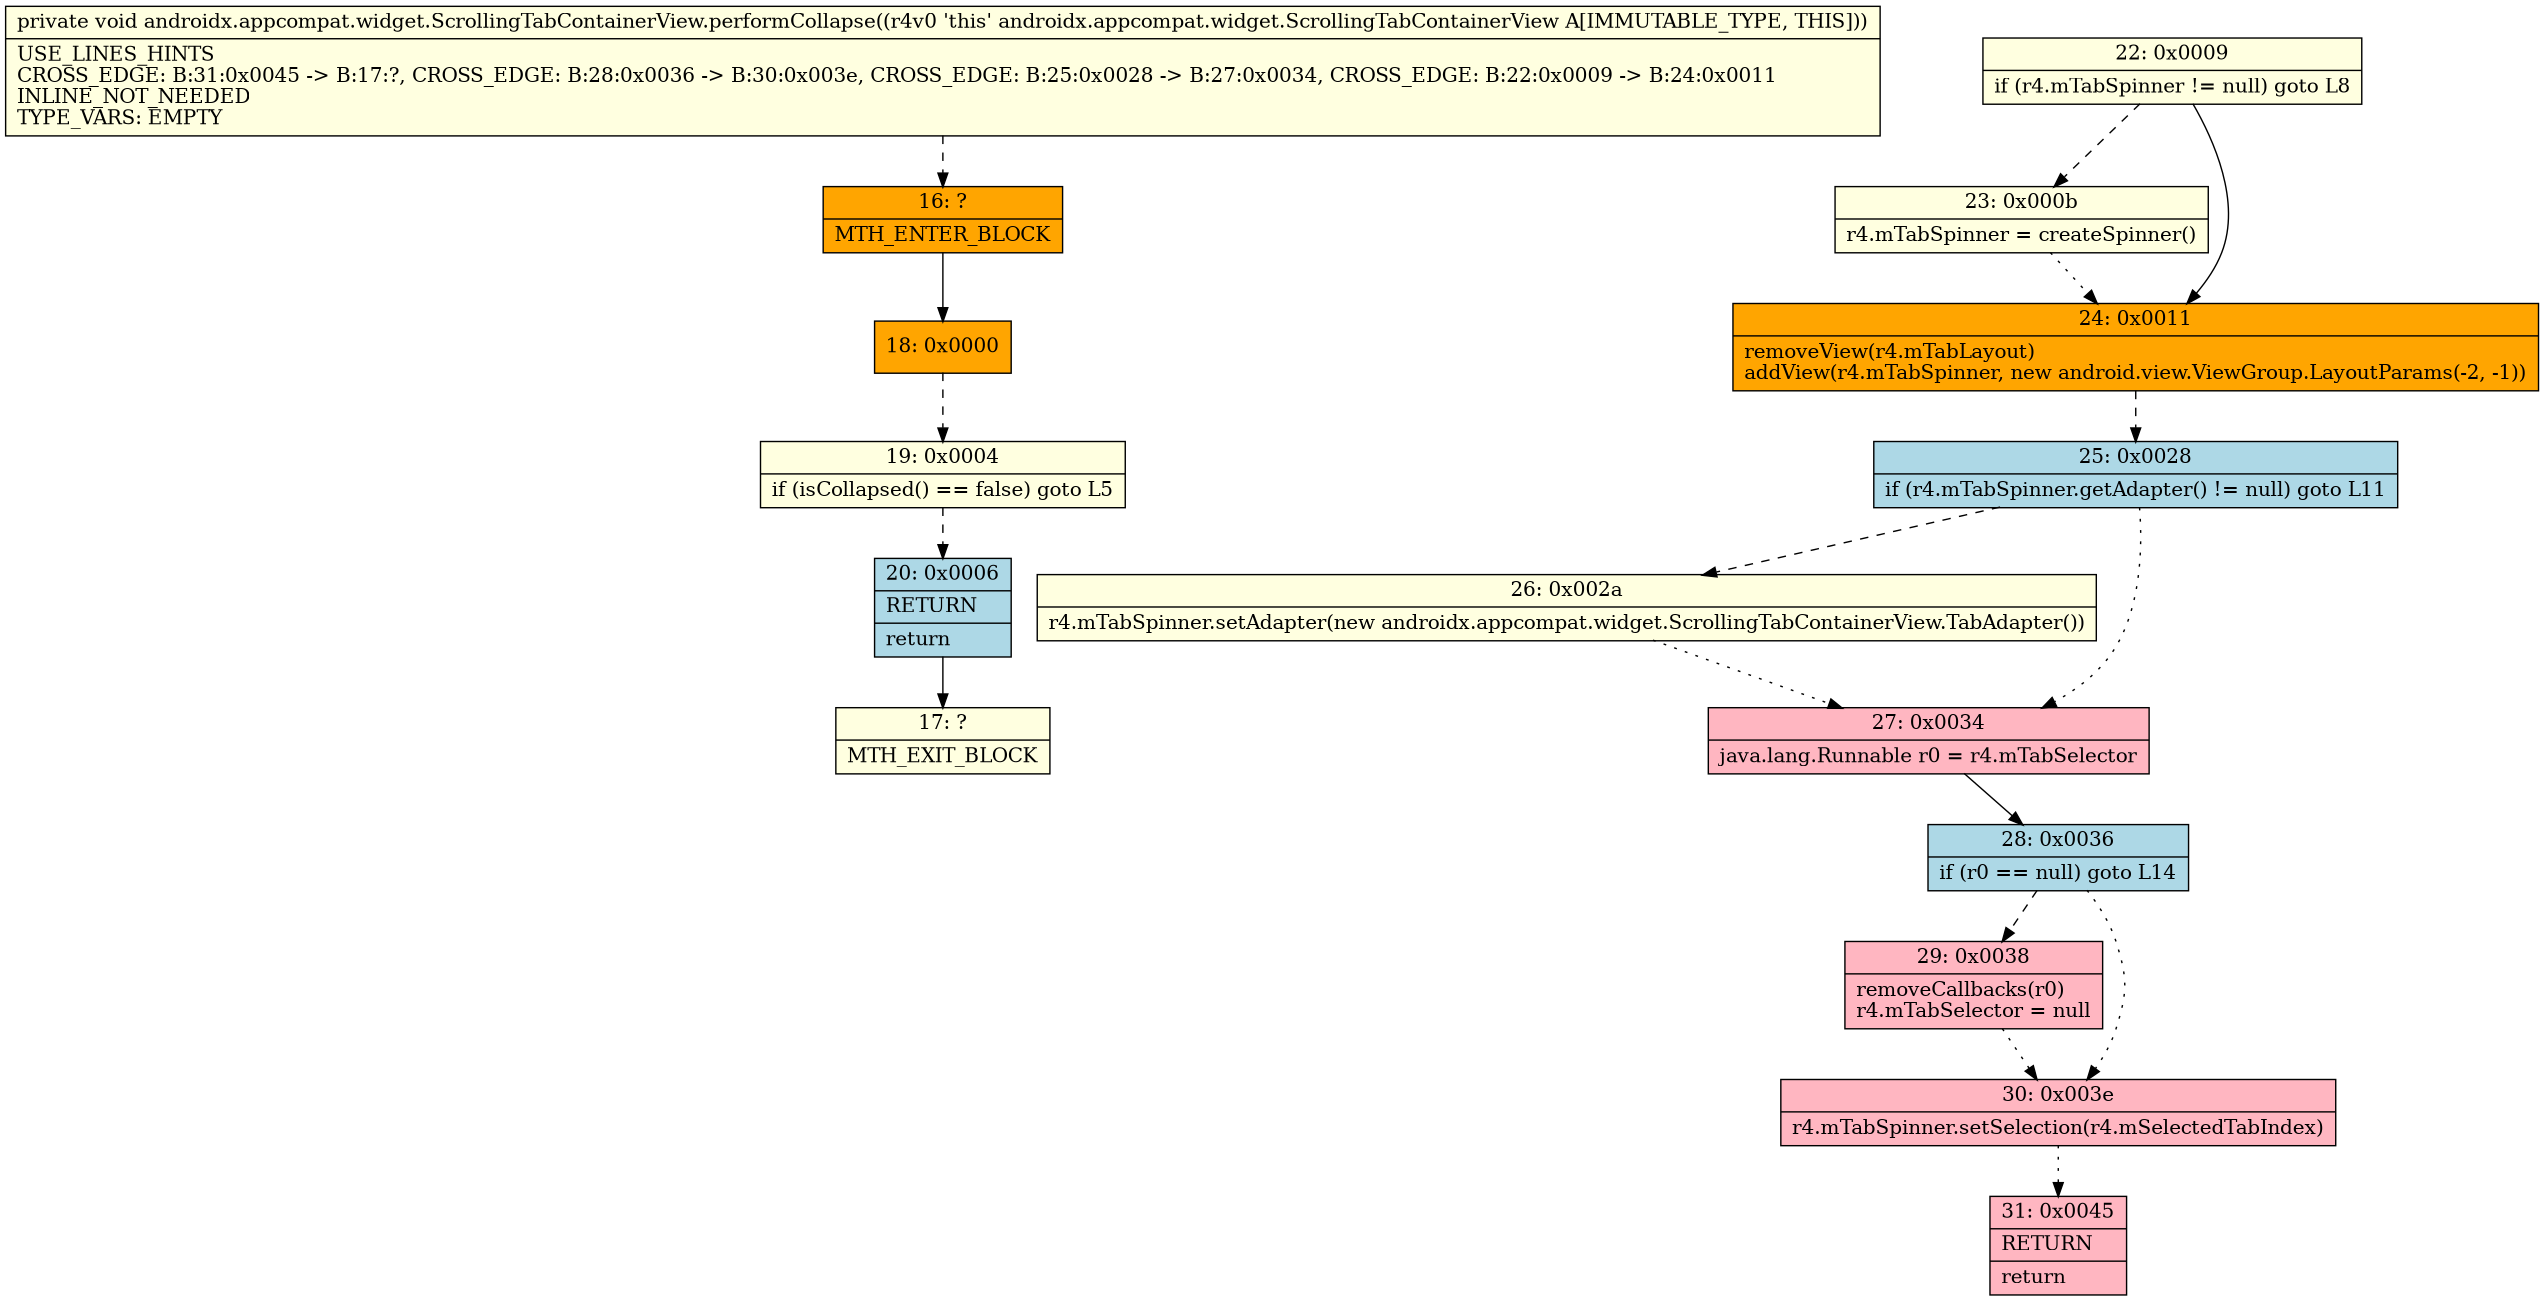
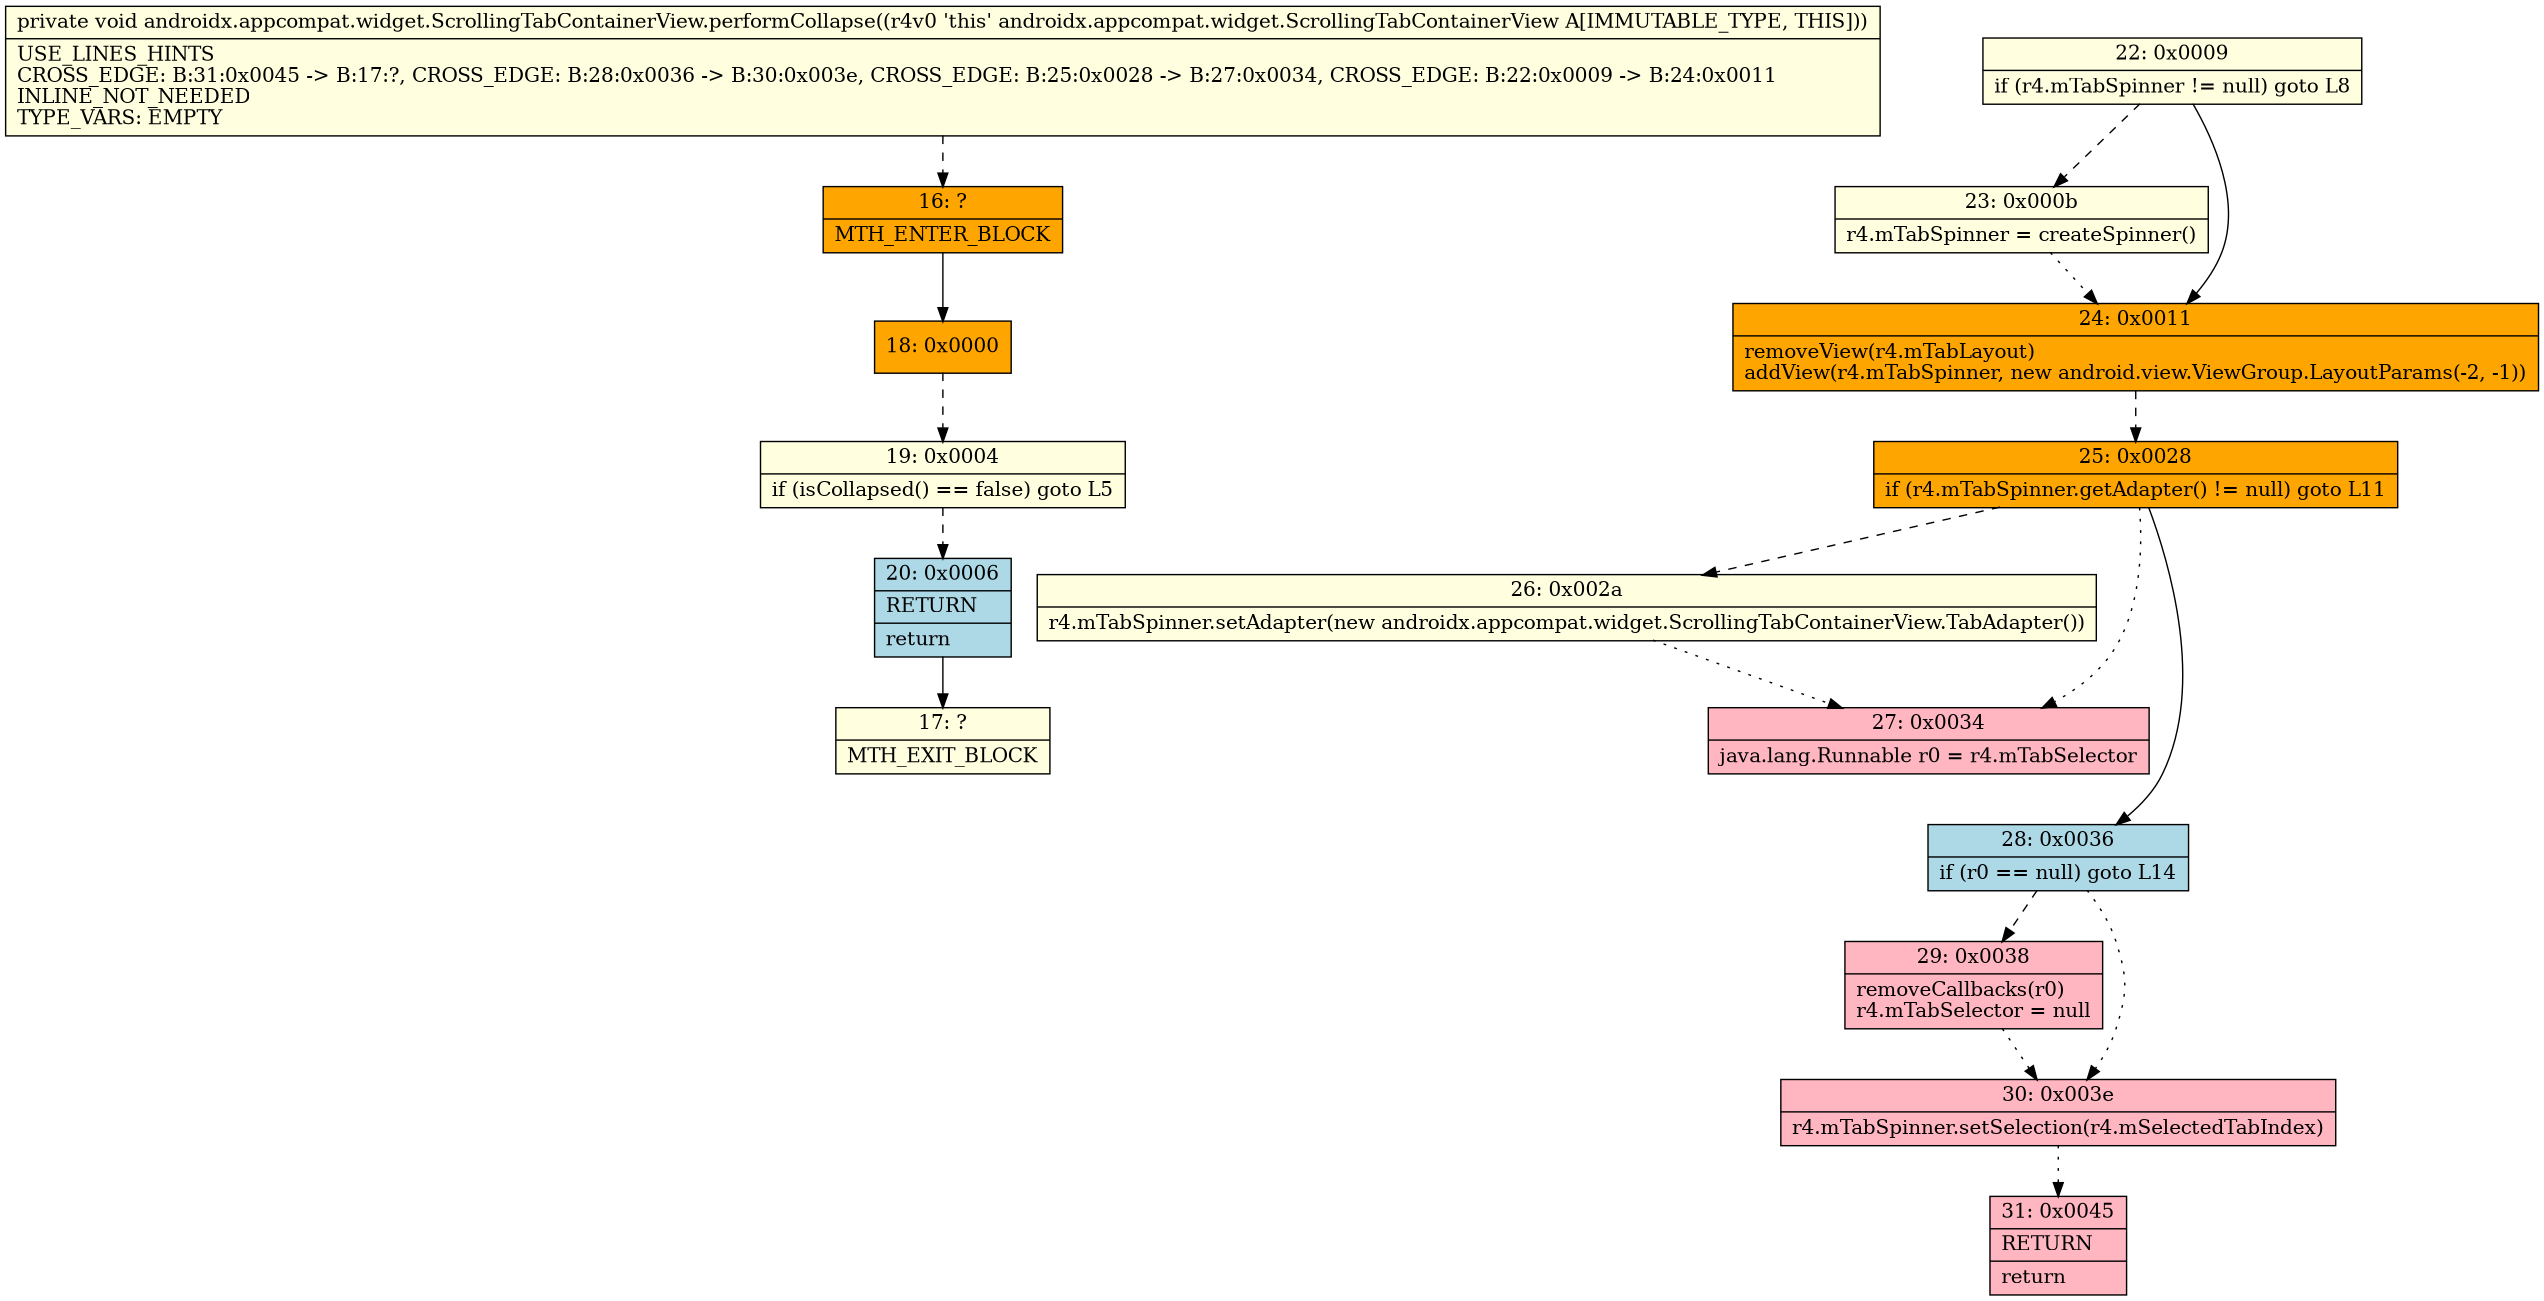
node "25: 0x0028": fillcolor lightblue -> orange
edge "27: 0x0034" -> "28: 0x0036": now "25: 0x0028" -> "28: 0x0036"
